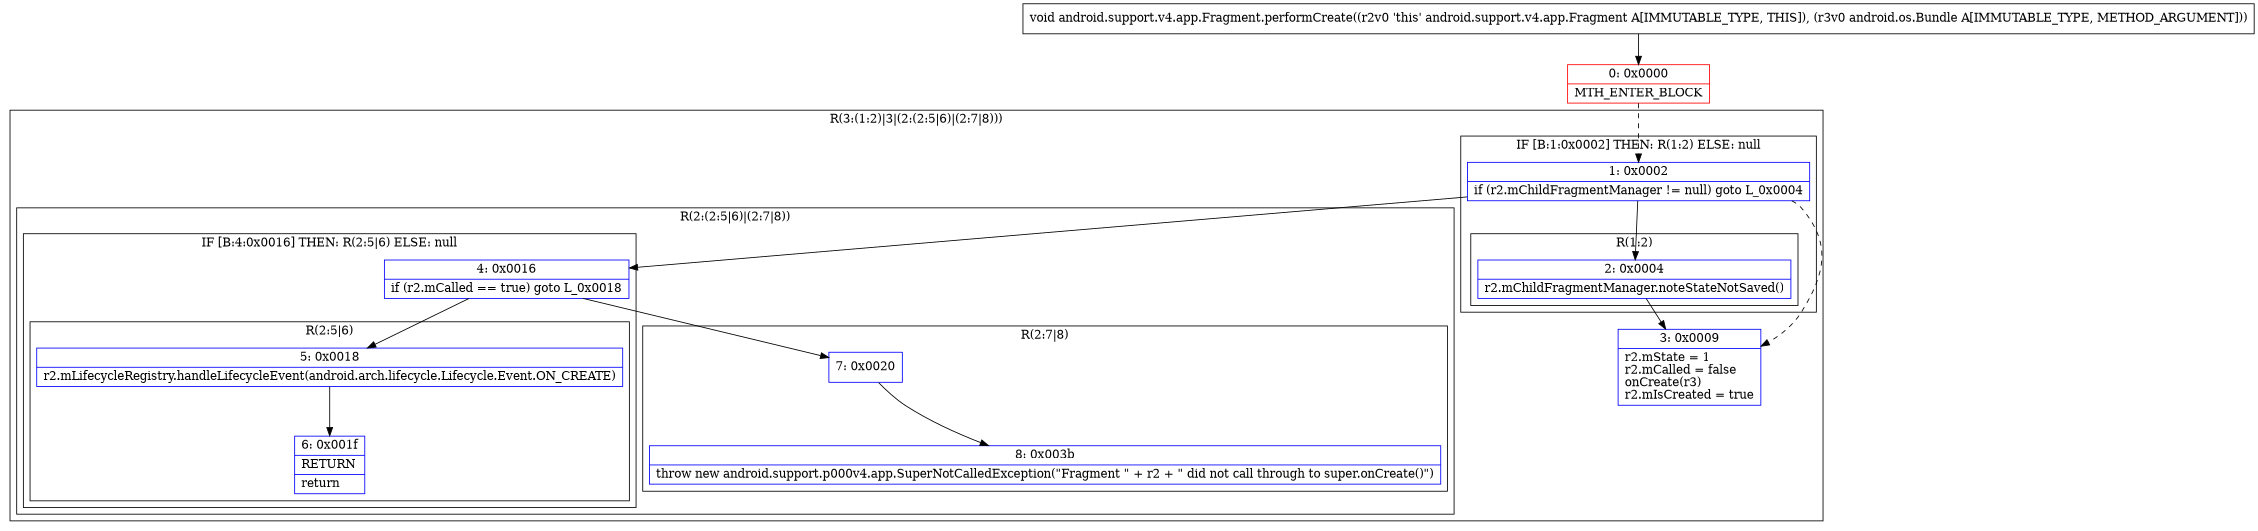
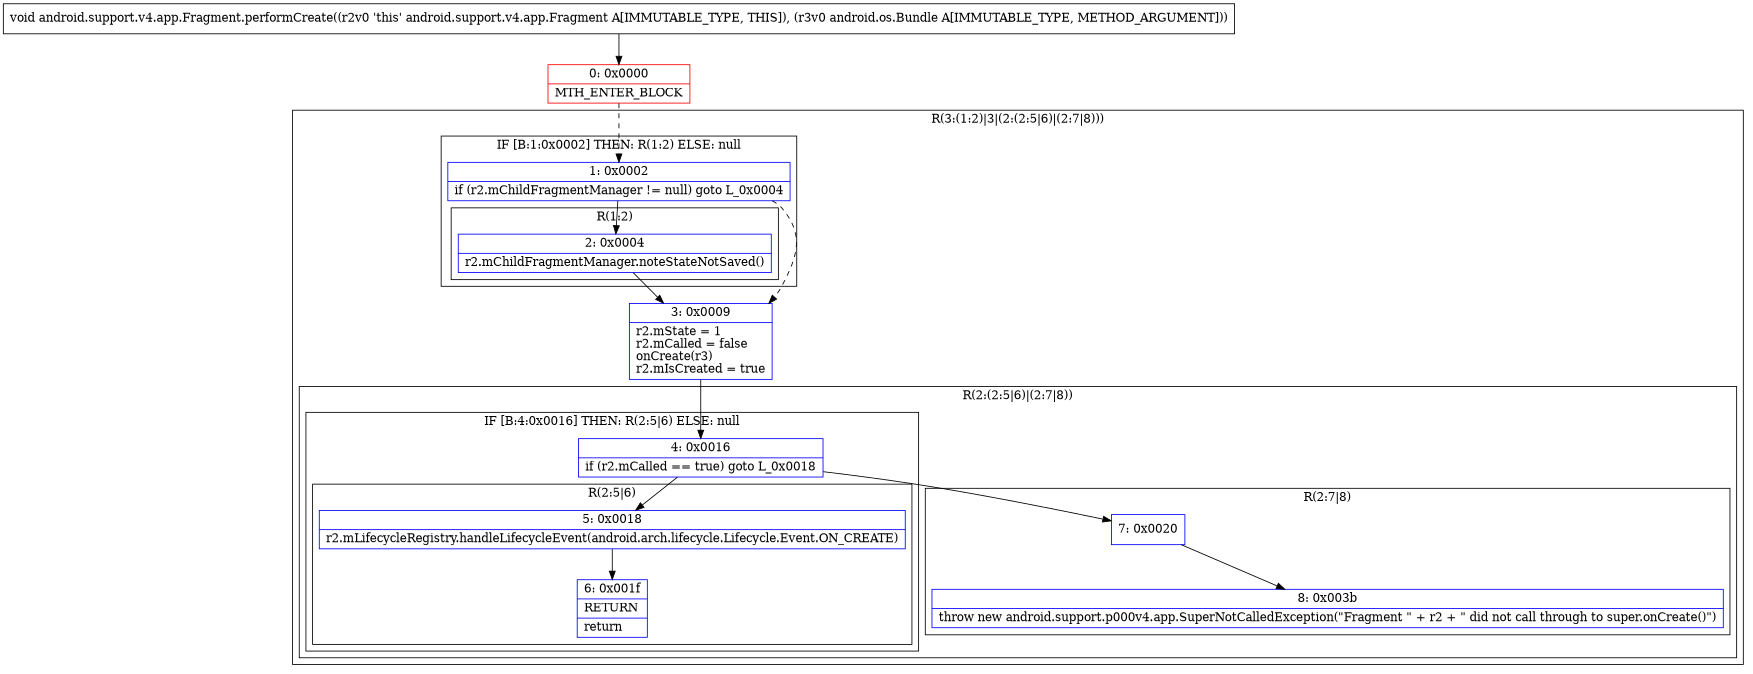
edge "1: 0x0002" -> "4: 0x0016": now "3: 0x0009" -> "4: 0x0016"
